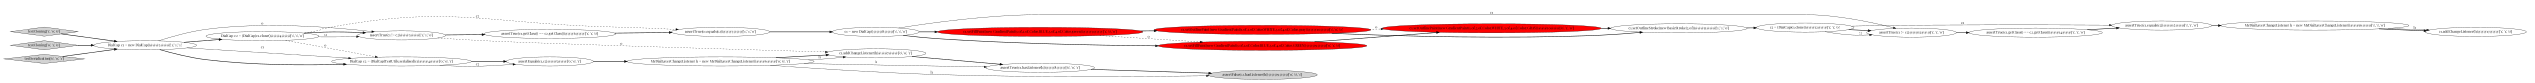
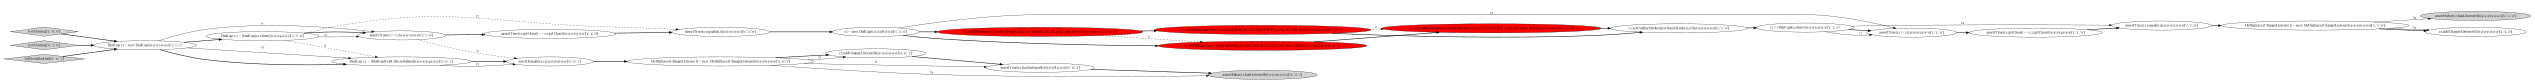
node "assertFalse(c2.hasListener(l1))@@@19@@@['1', '1', '0']": added
edge "assertTrue(c1 != c2)@@@5@@@['1', '1', '0']" -> "c1.addChangeListener(l1)@@@7@@@['0', '0', '1']": now "assertTrue(c1 != c2)@@@5@@@['1', '1', '0']" -> "assertEquals(c1,c2)@@@5@@@['0', '0', '1']"
